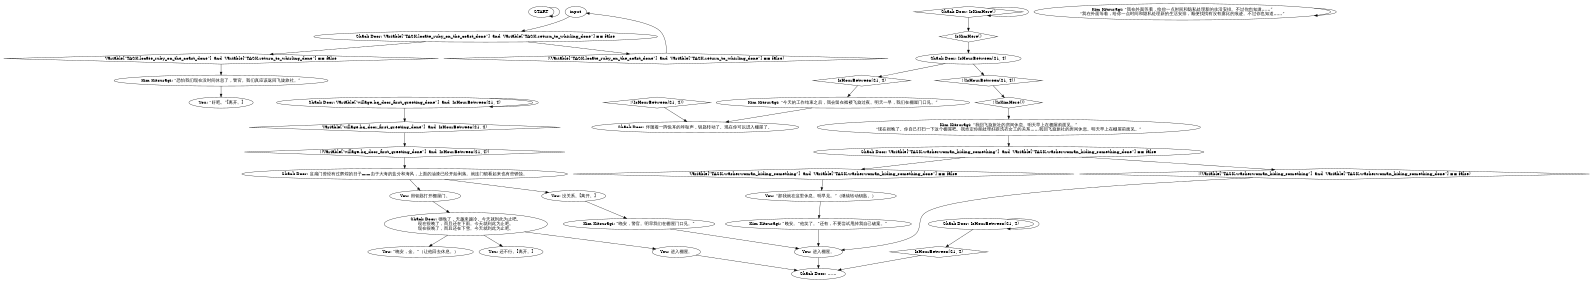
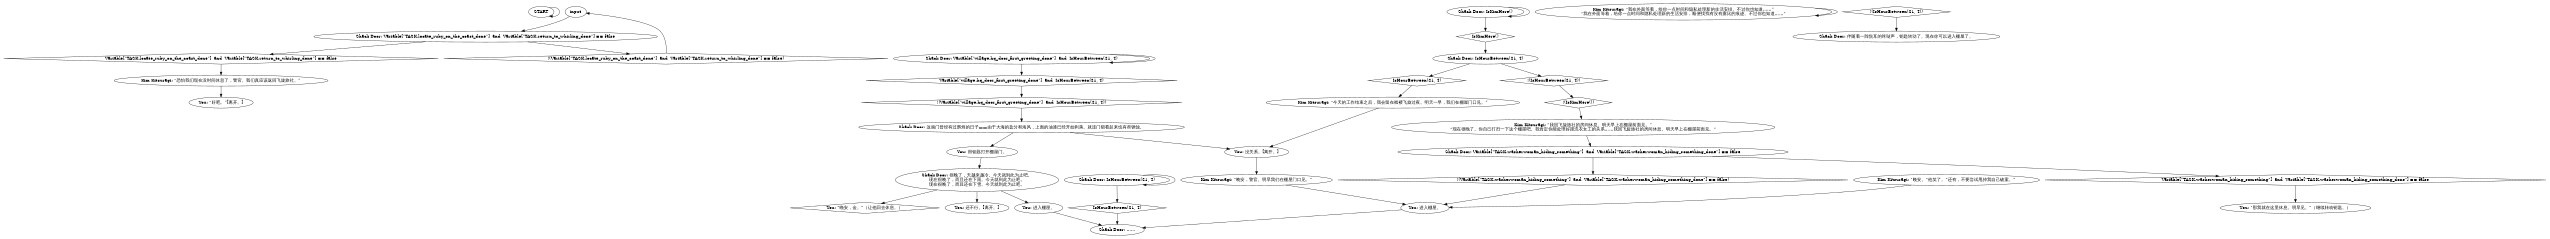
node "Shack Door: IsKimHere()": shape diamond -> ellipse
edge "Kim Kitsuragi: “今天的工作结束之后，我会留在褴褛飞旋过夜。明天一早，我们在棚屋门口见。”" -> "Shack Door: 伴随着一阵悦耳的咔哒声，钥匙转动了。现在你可以进入棚屋了。": now "Kim Kitsuragi: “今天的工作结束之后，我会留在褴褛飞旋过夜。明天一早，我们在棚屋门口见。”" -> "You: 没关系。[离开。]"
edge "You: “那我就在这里休息。明早见。”（继续转动钥匙。）" -> "Kim Kitsuragi: “晚安。”他笑了。“还有，不要尝试甩掉我自己破案。”": removed
node "You: “晚安，金。”（让他回去休息。）": shape ellipse -> diamond
